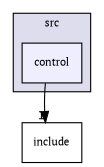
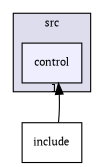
edge "control" -> "include": reversed
